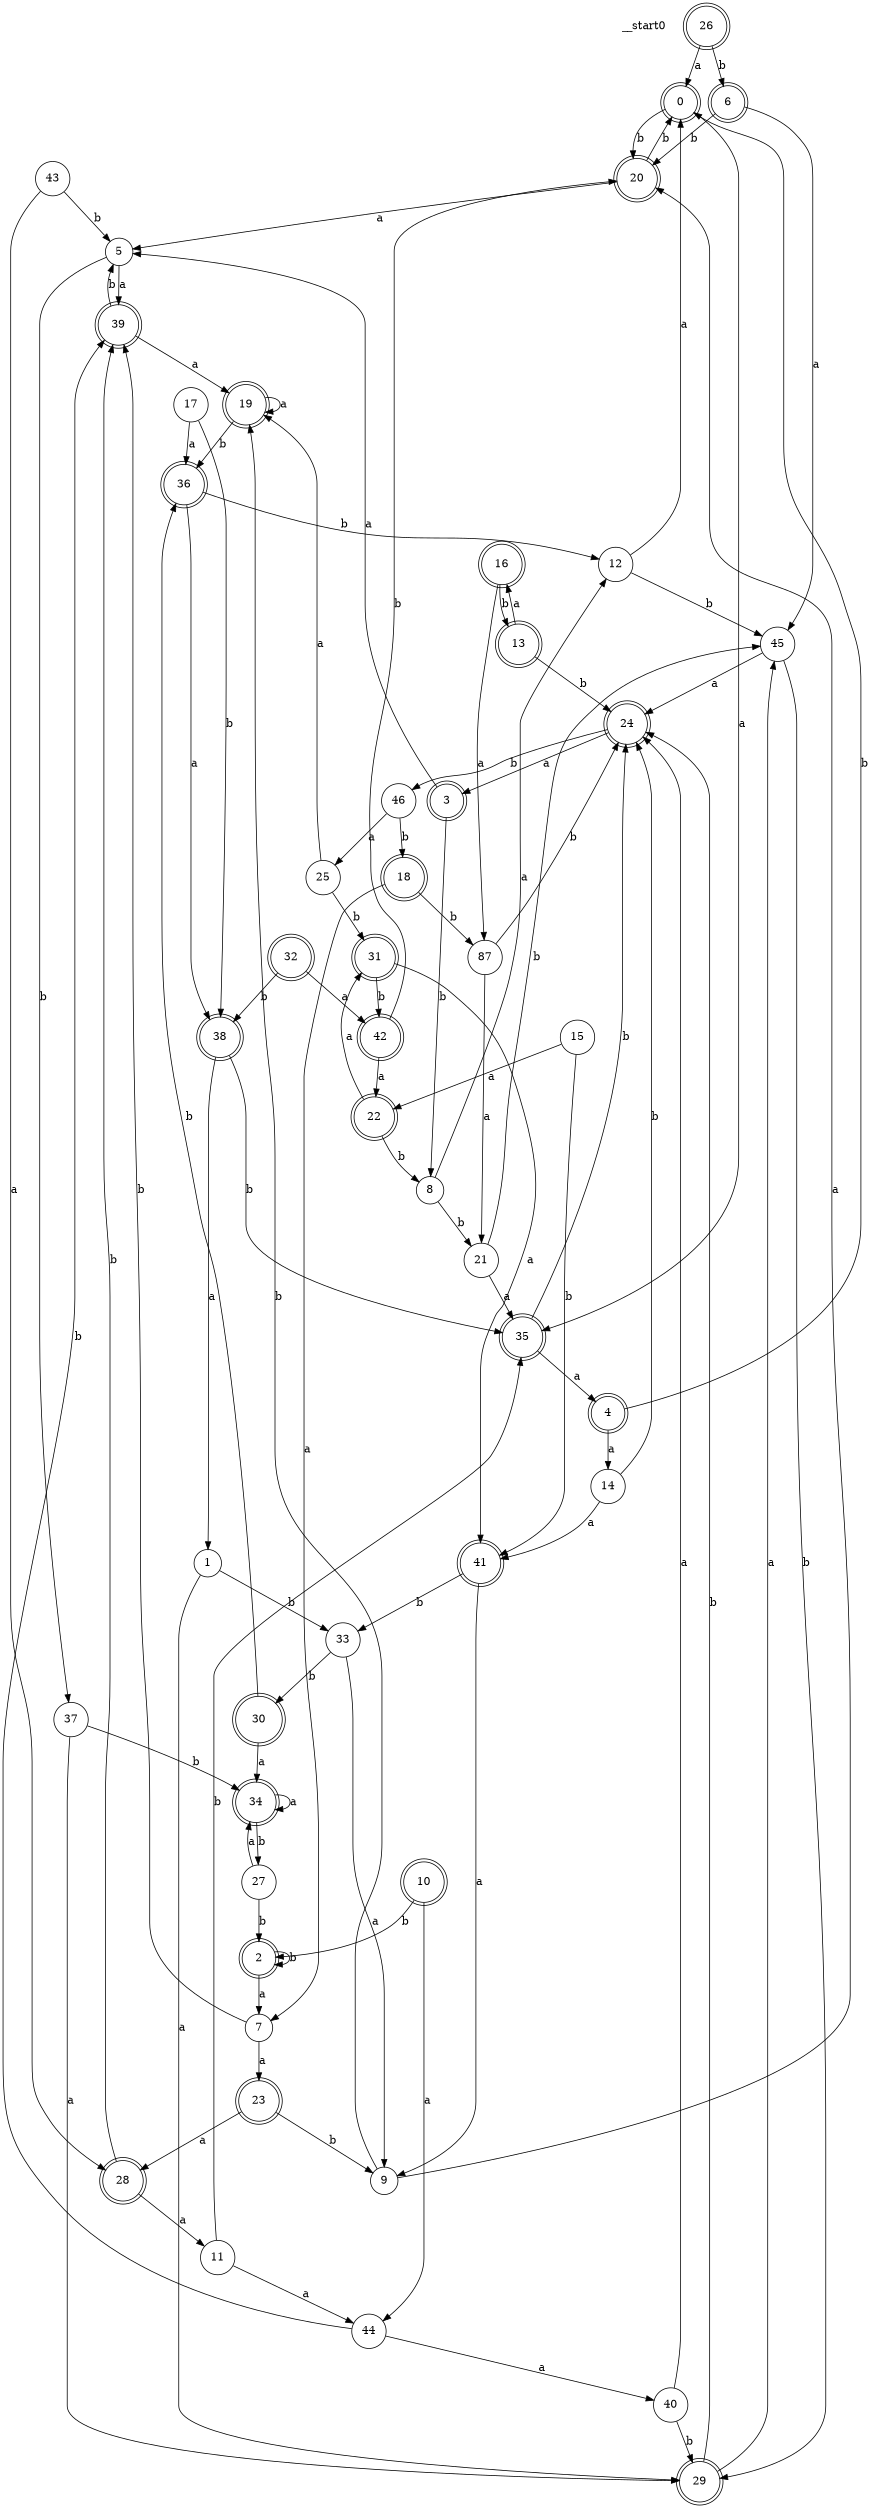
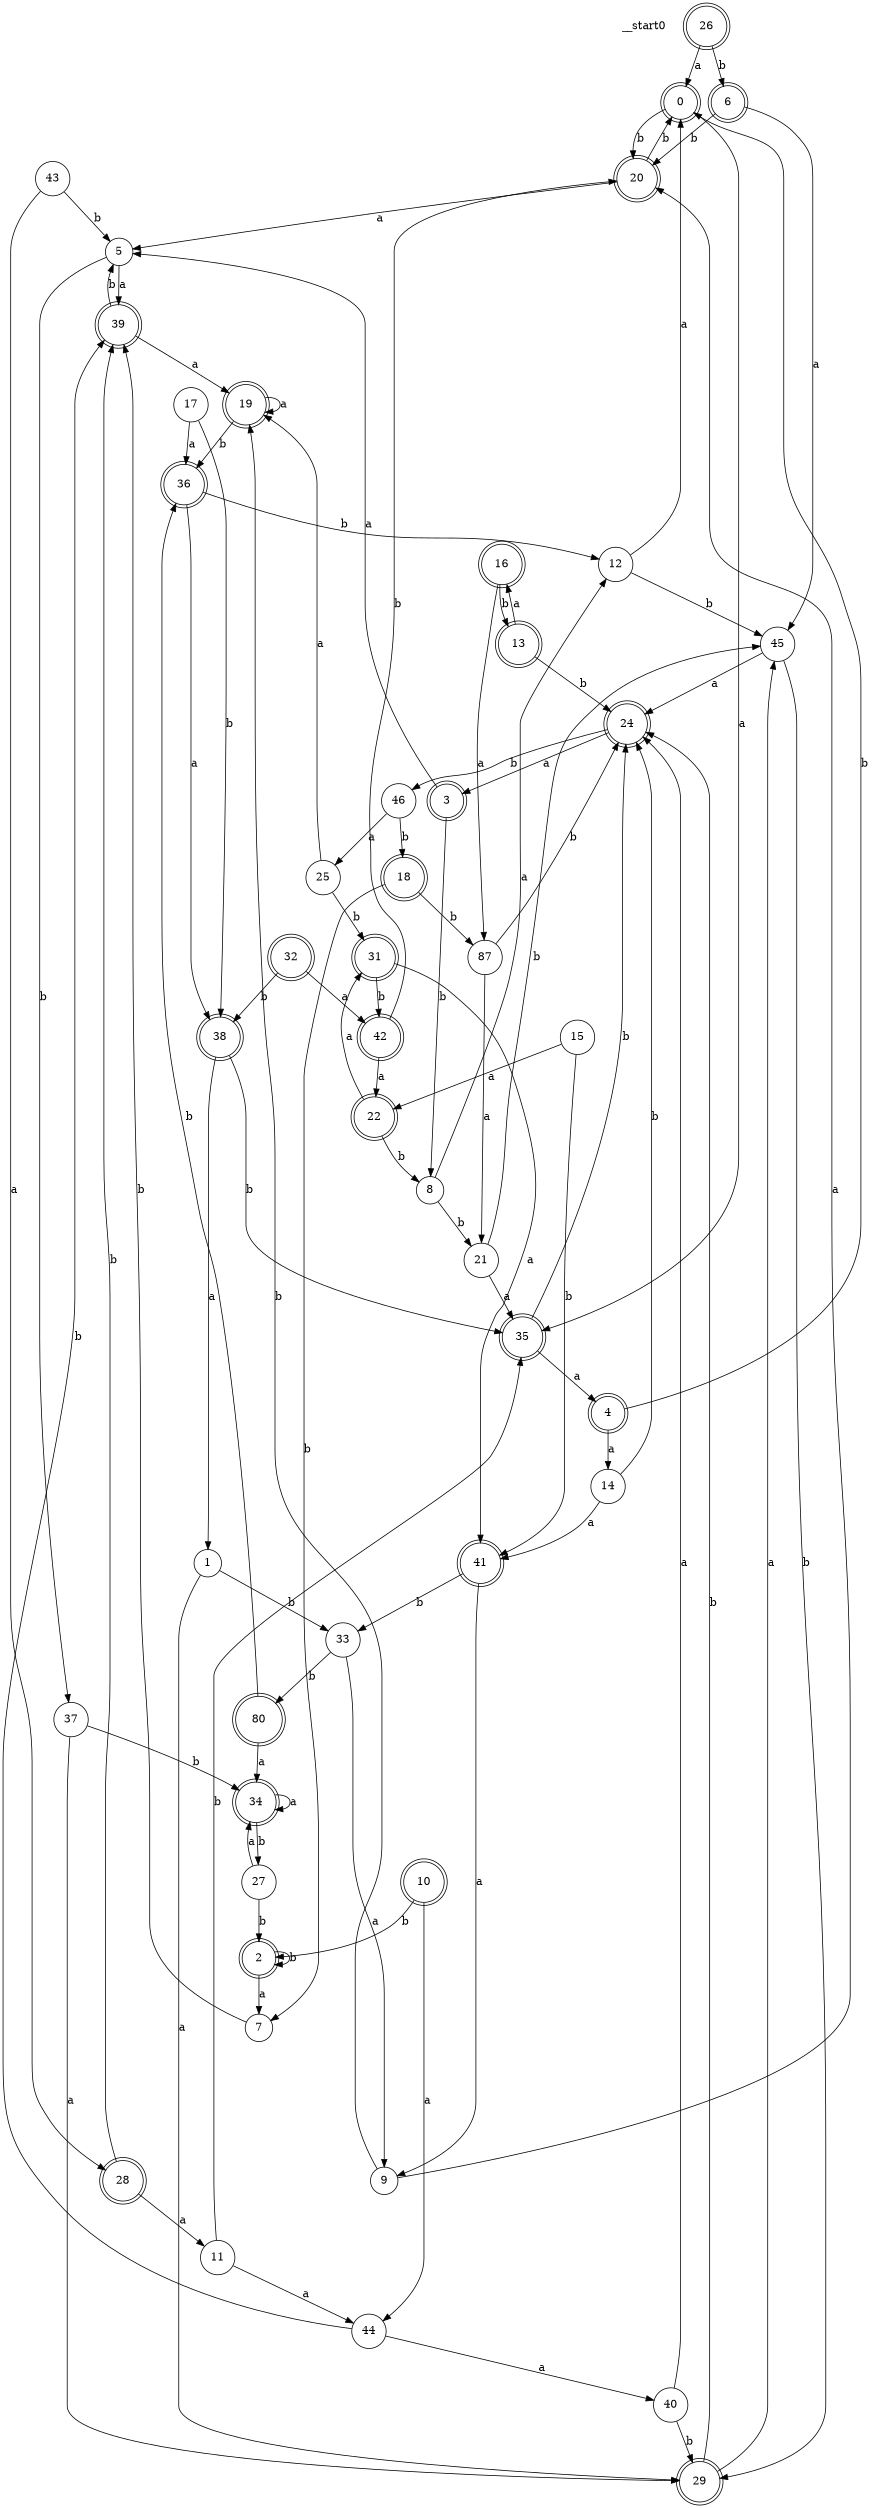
edge "18" -> "7": label "a" -> "b"
node "30": label "30" -> "80"
node "23": removed
